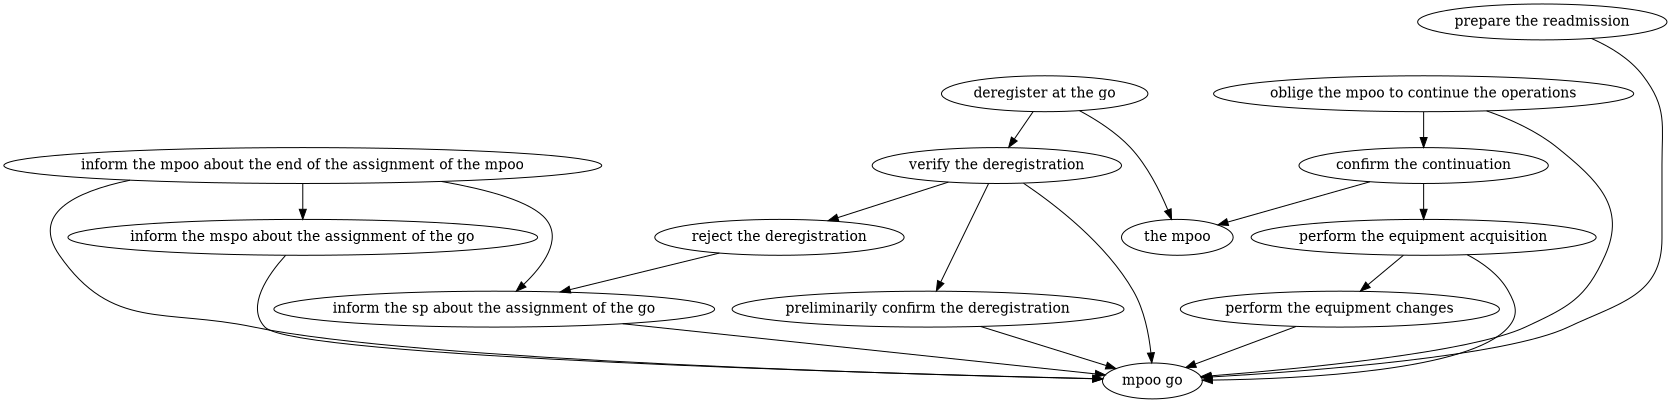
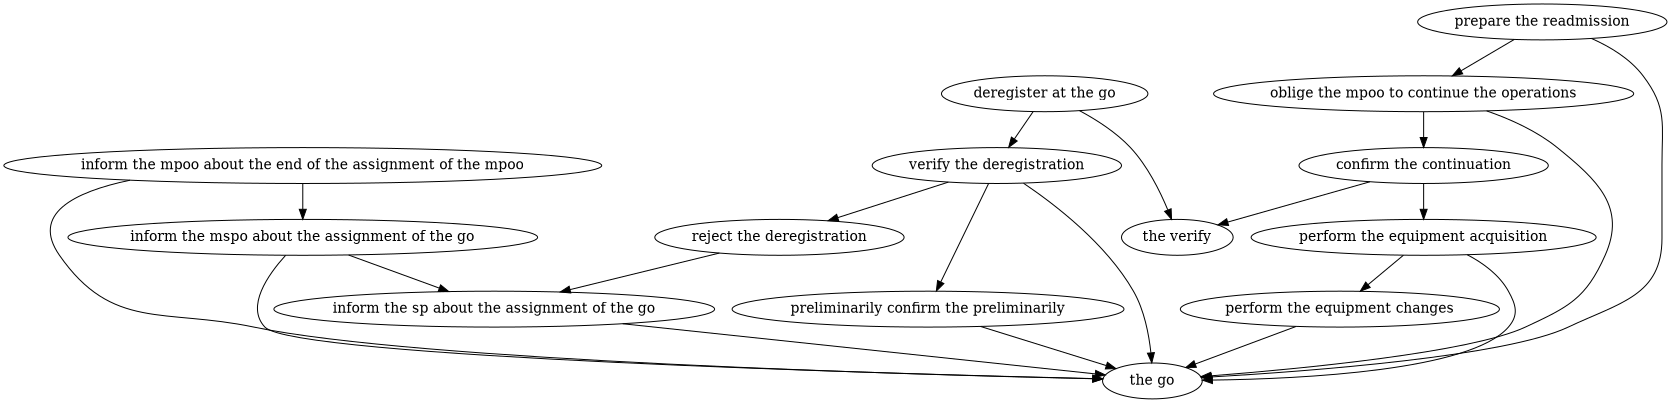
edge "prepare the readmission" -> "oblige the mpoo to continue the operations": added
edge "inform the mpoo about the end of the assignment of the mpoo" -> "inform the sp about the assignment of the go": now "inform the mspo about the assignment of the go" -> "inform the sp about the assignment of the go"
node "the mpoo": label "the mpoo" -> "the verify"
node "preliminarily confirm the deregistration": label "preliminarily confirm the deregistration" -> "preliminarily confirm the preliminarily"
node "mpoo go": label "mpoo go" -> "the go"
